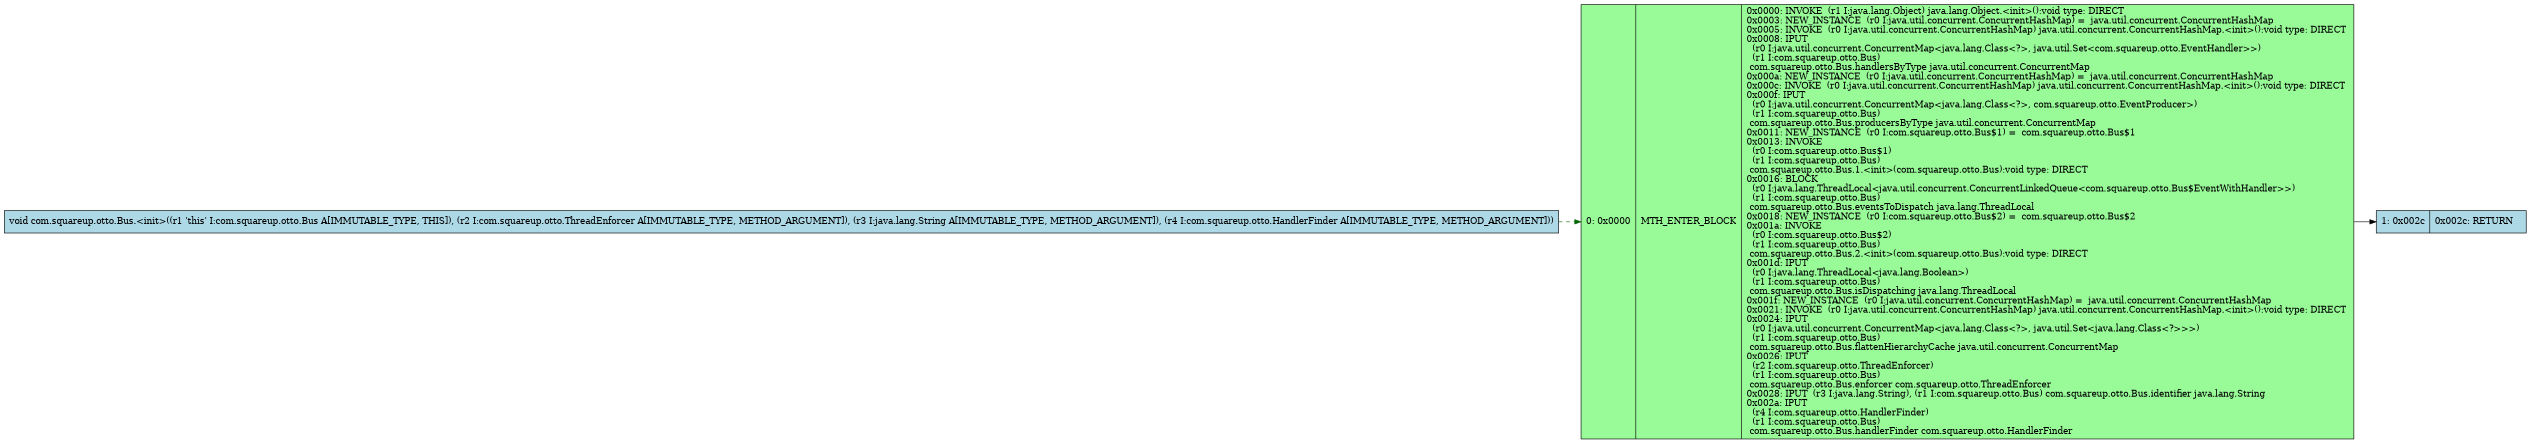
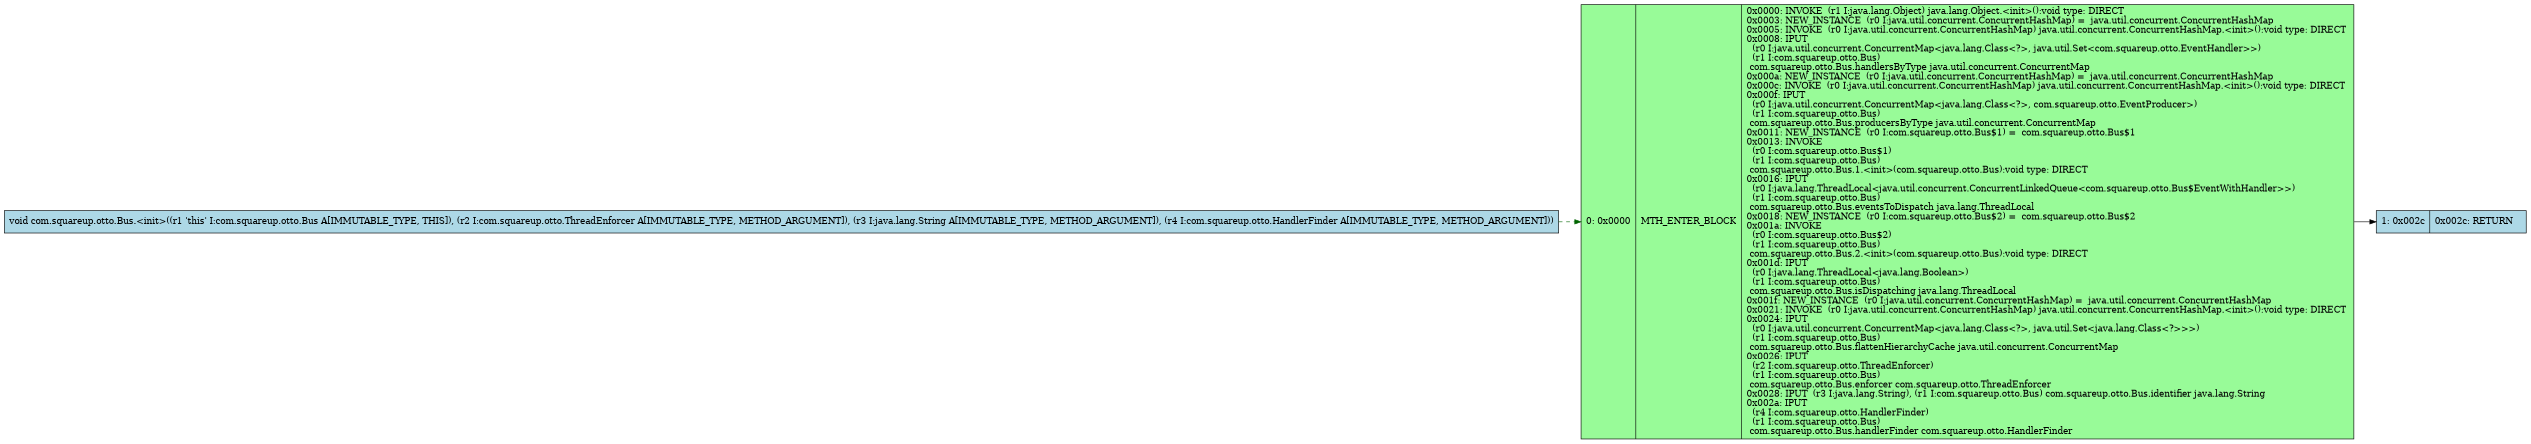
node "0: 0x0000": text "0x0016: BLOCK" -> "0x0016: IPUT"
